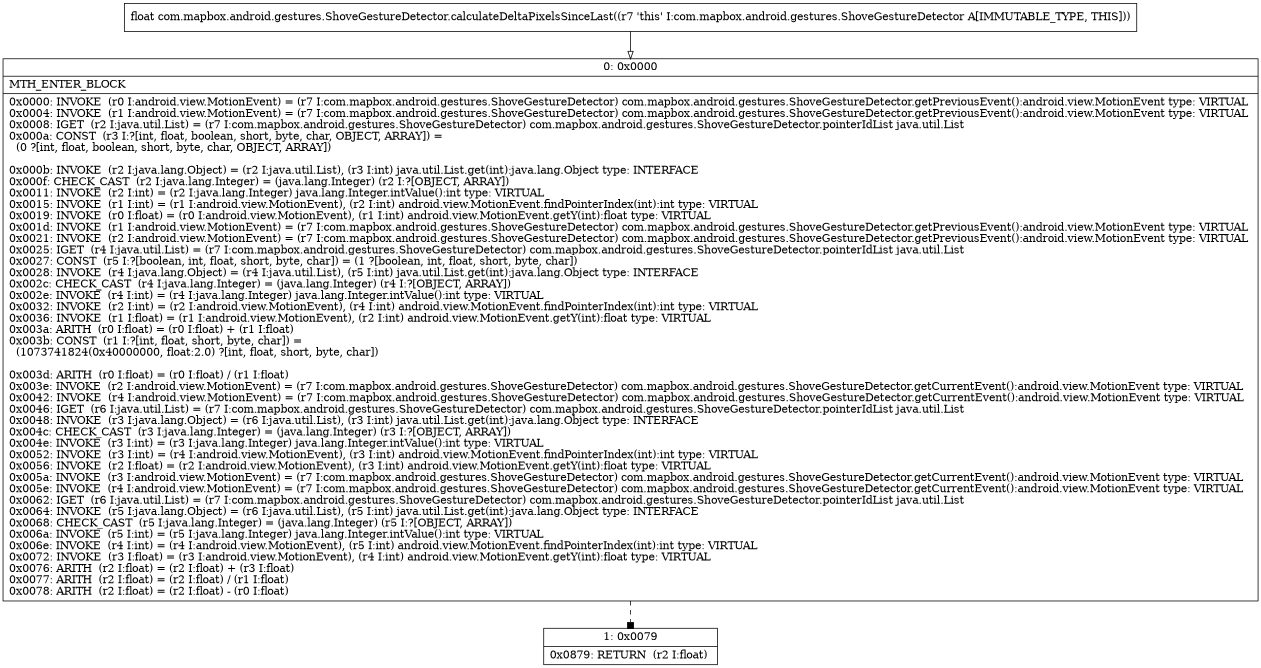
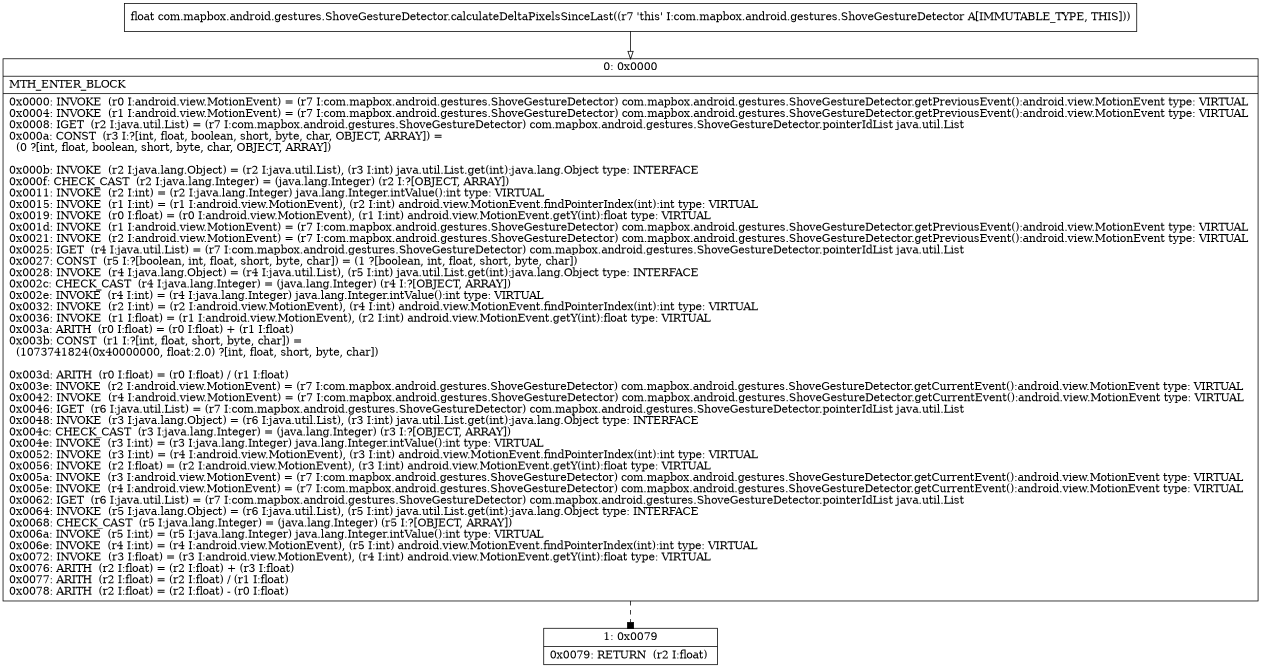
node "1: 0x0079": text "0x0879: RETURN  (r2 I:float)" -> "0x0079: RETURN  (r2 I:float)"
